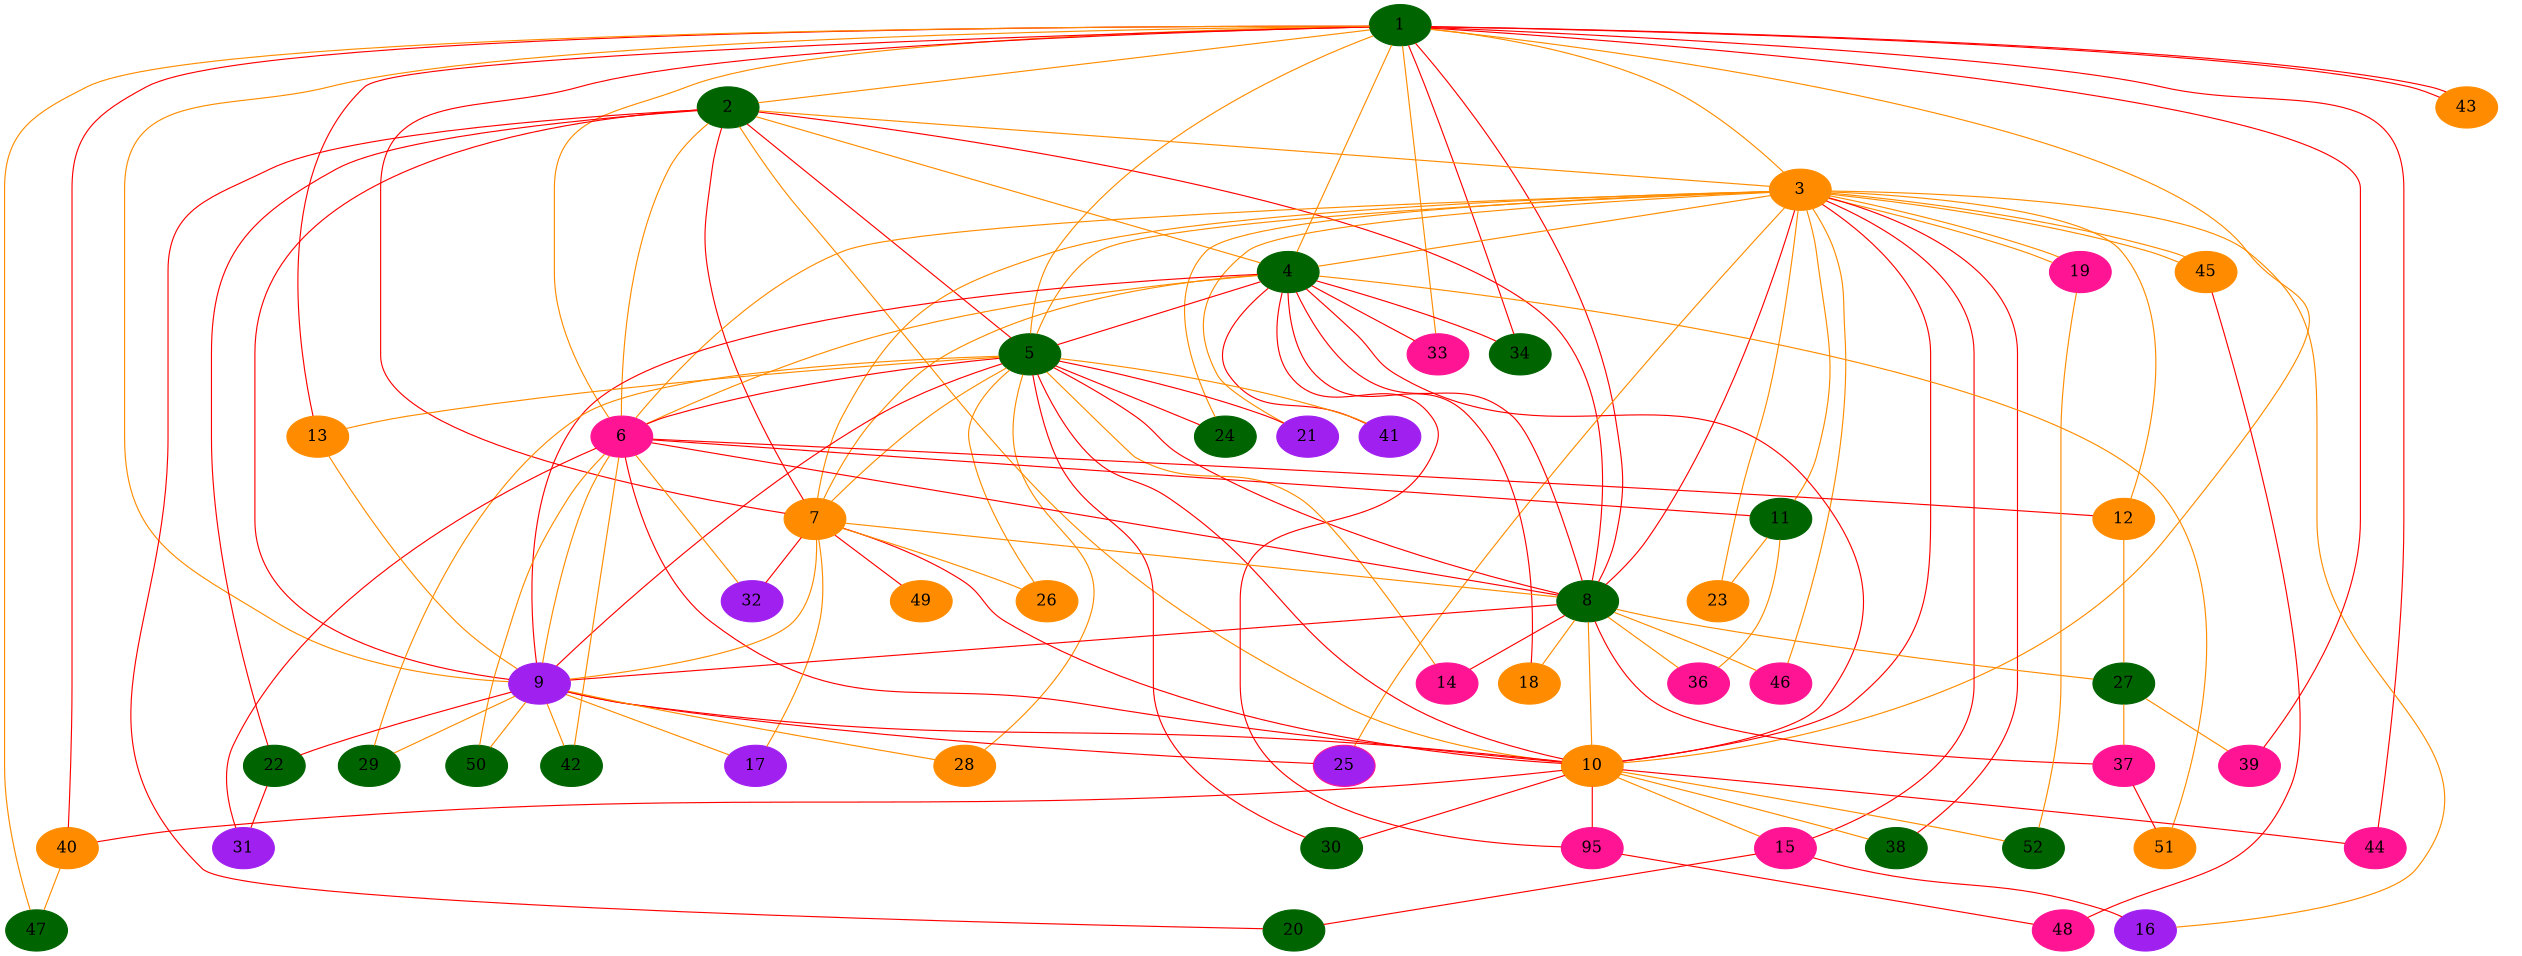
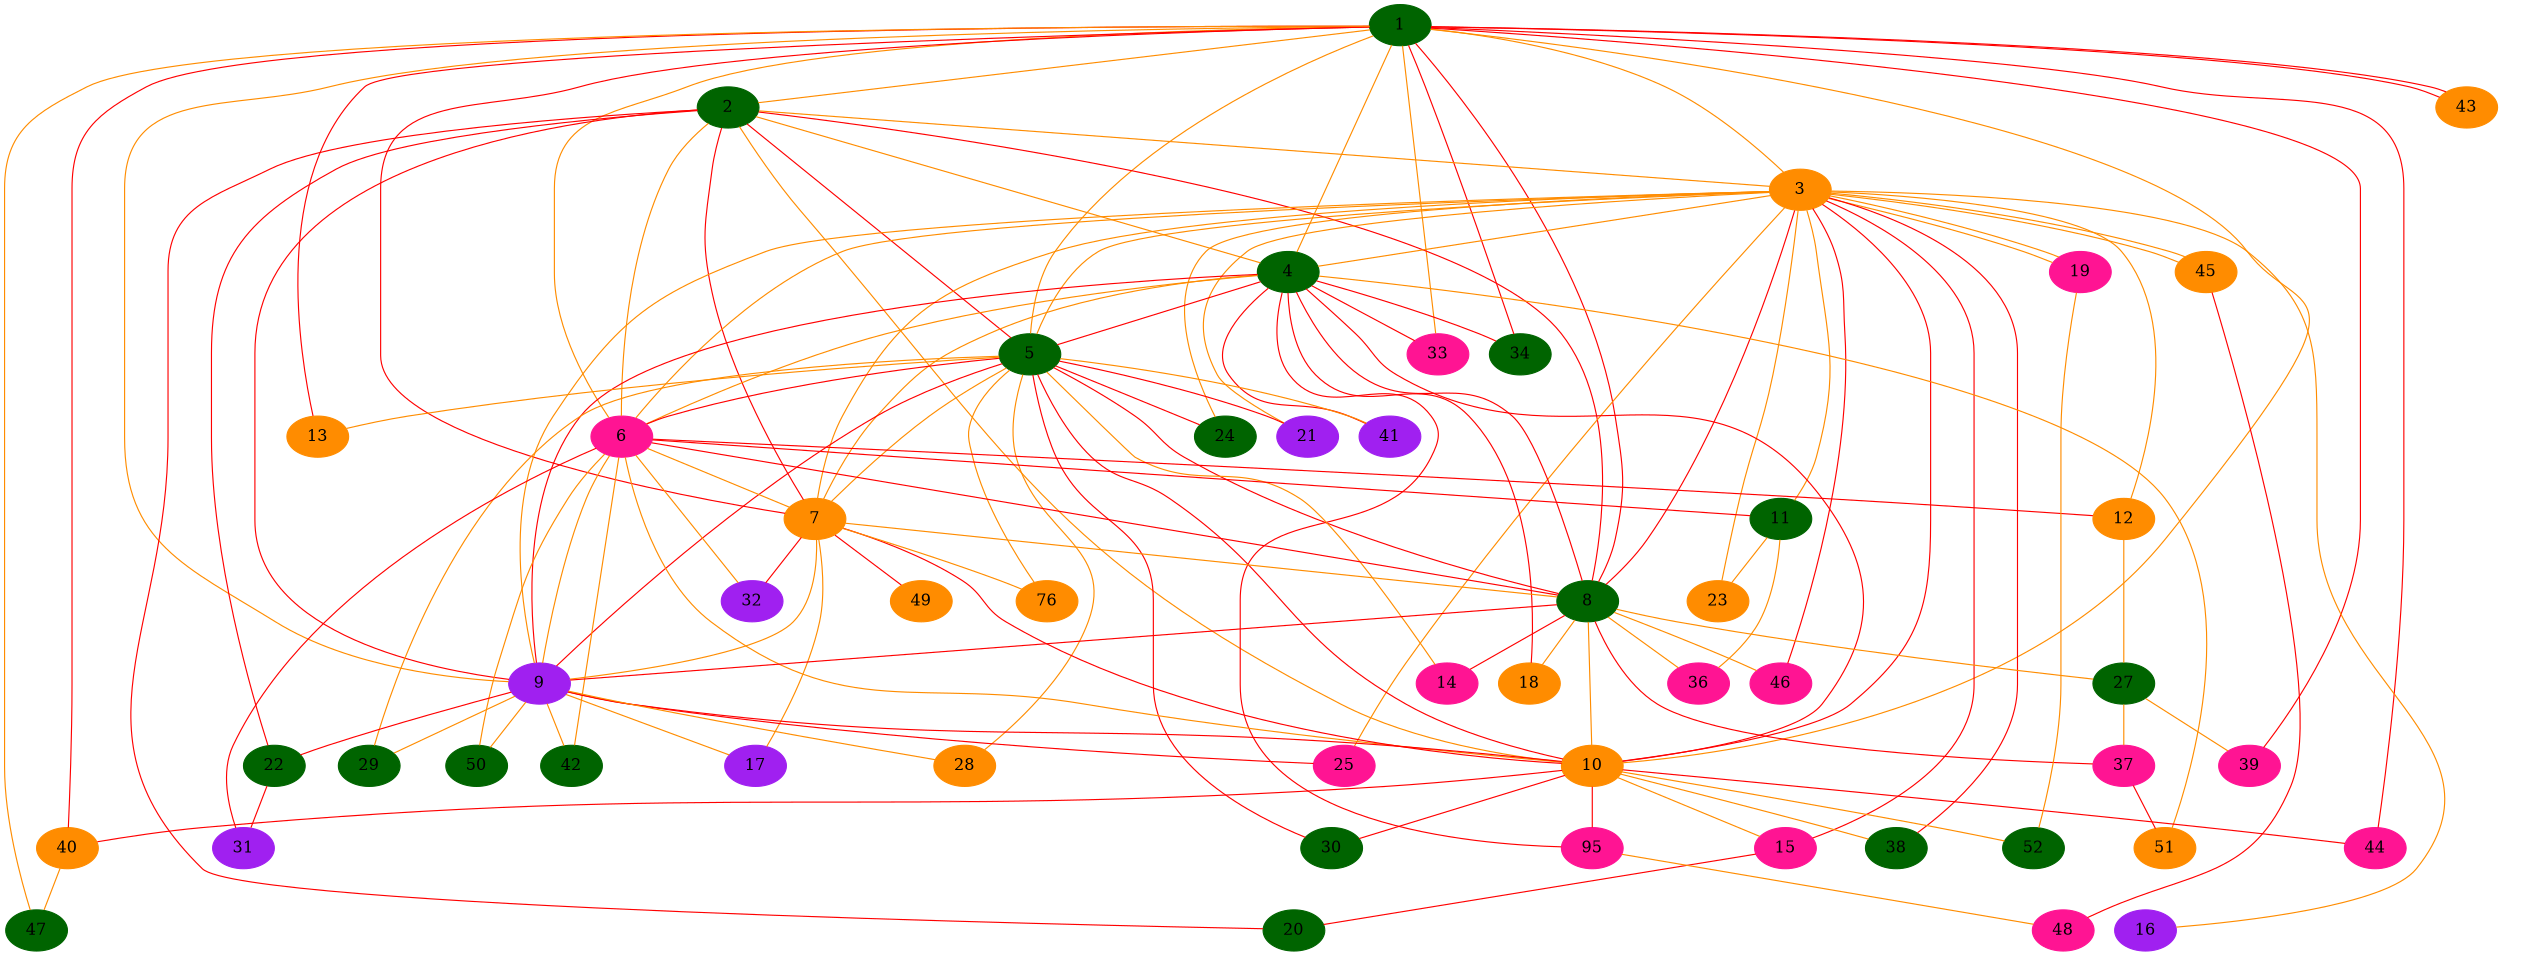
edge "3" -- "46": color darkorange -> red
edge "6" -- "7": added
edge "13" -- "9": now "3" -- "9"
node "26": label "26" -> "76"
edge "6" -- "10": color red -> darkorange
node "25": fillcolor purple -> deeppink
edge "15" -- "16": removed
edge "95" -- "48": color red -> darkorange
